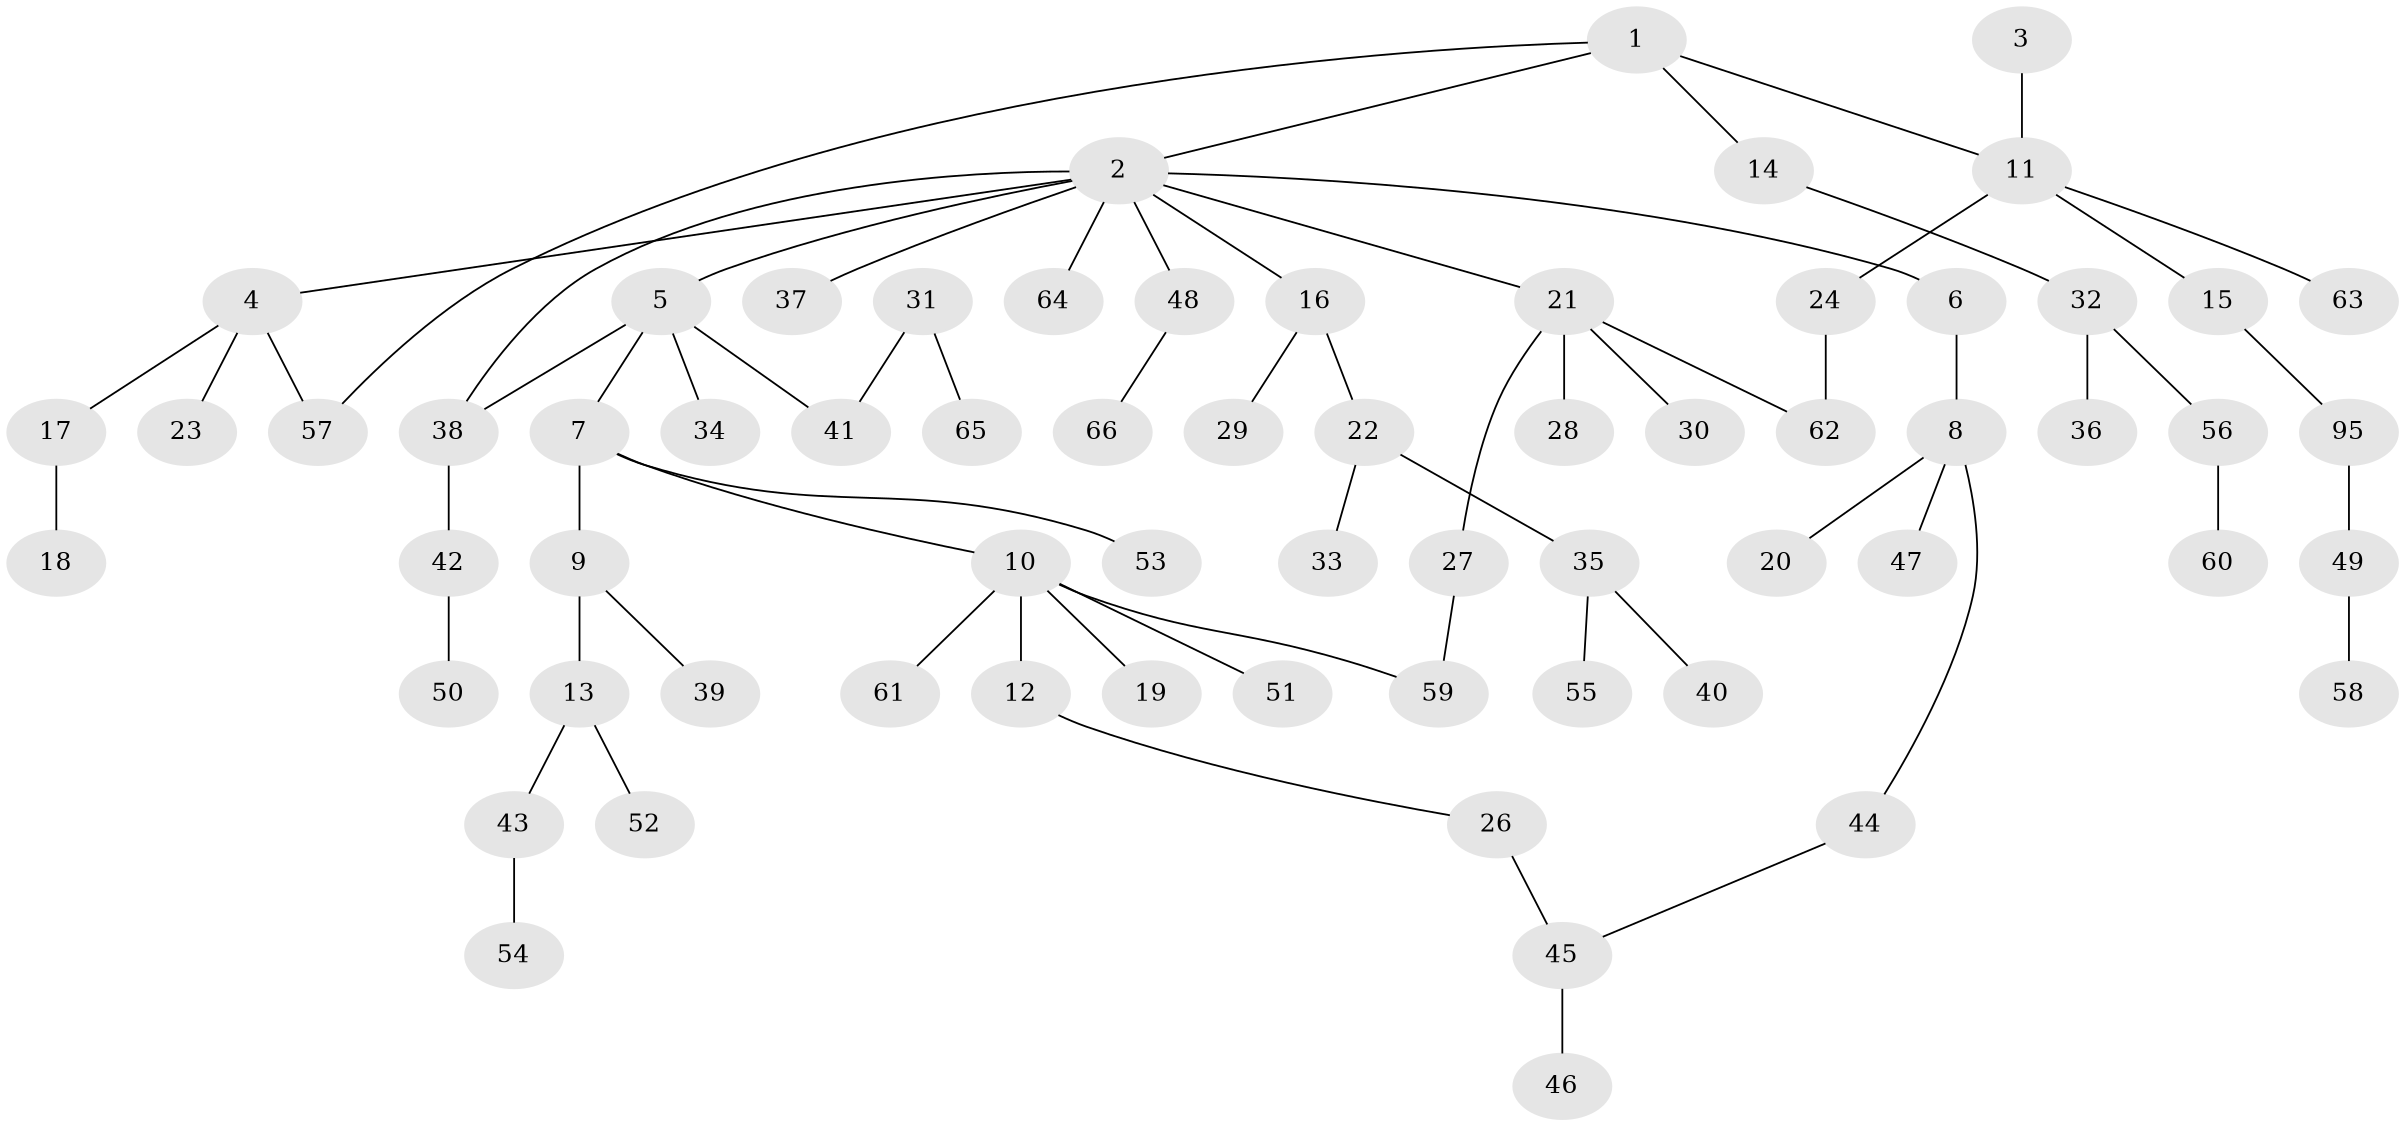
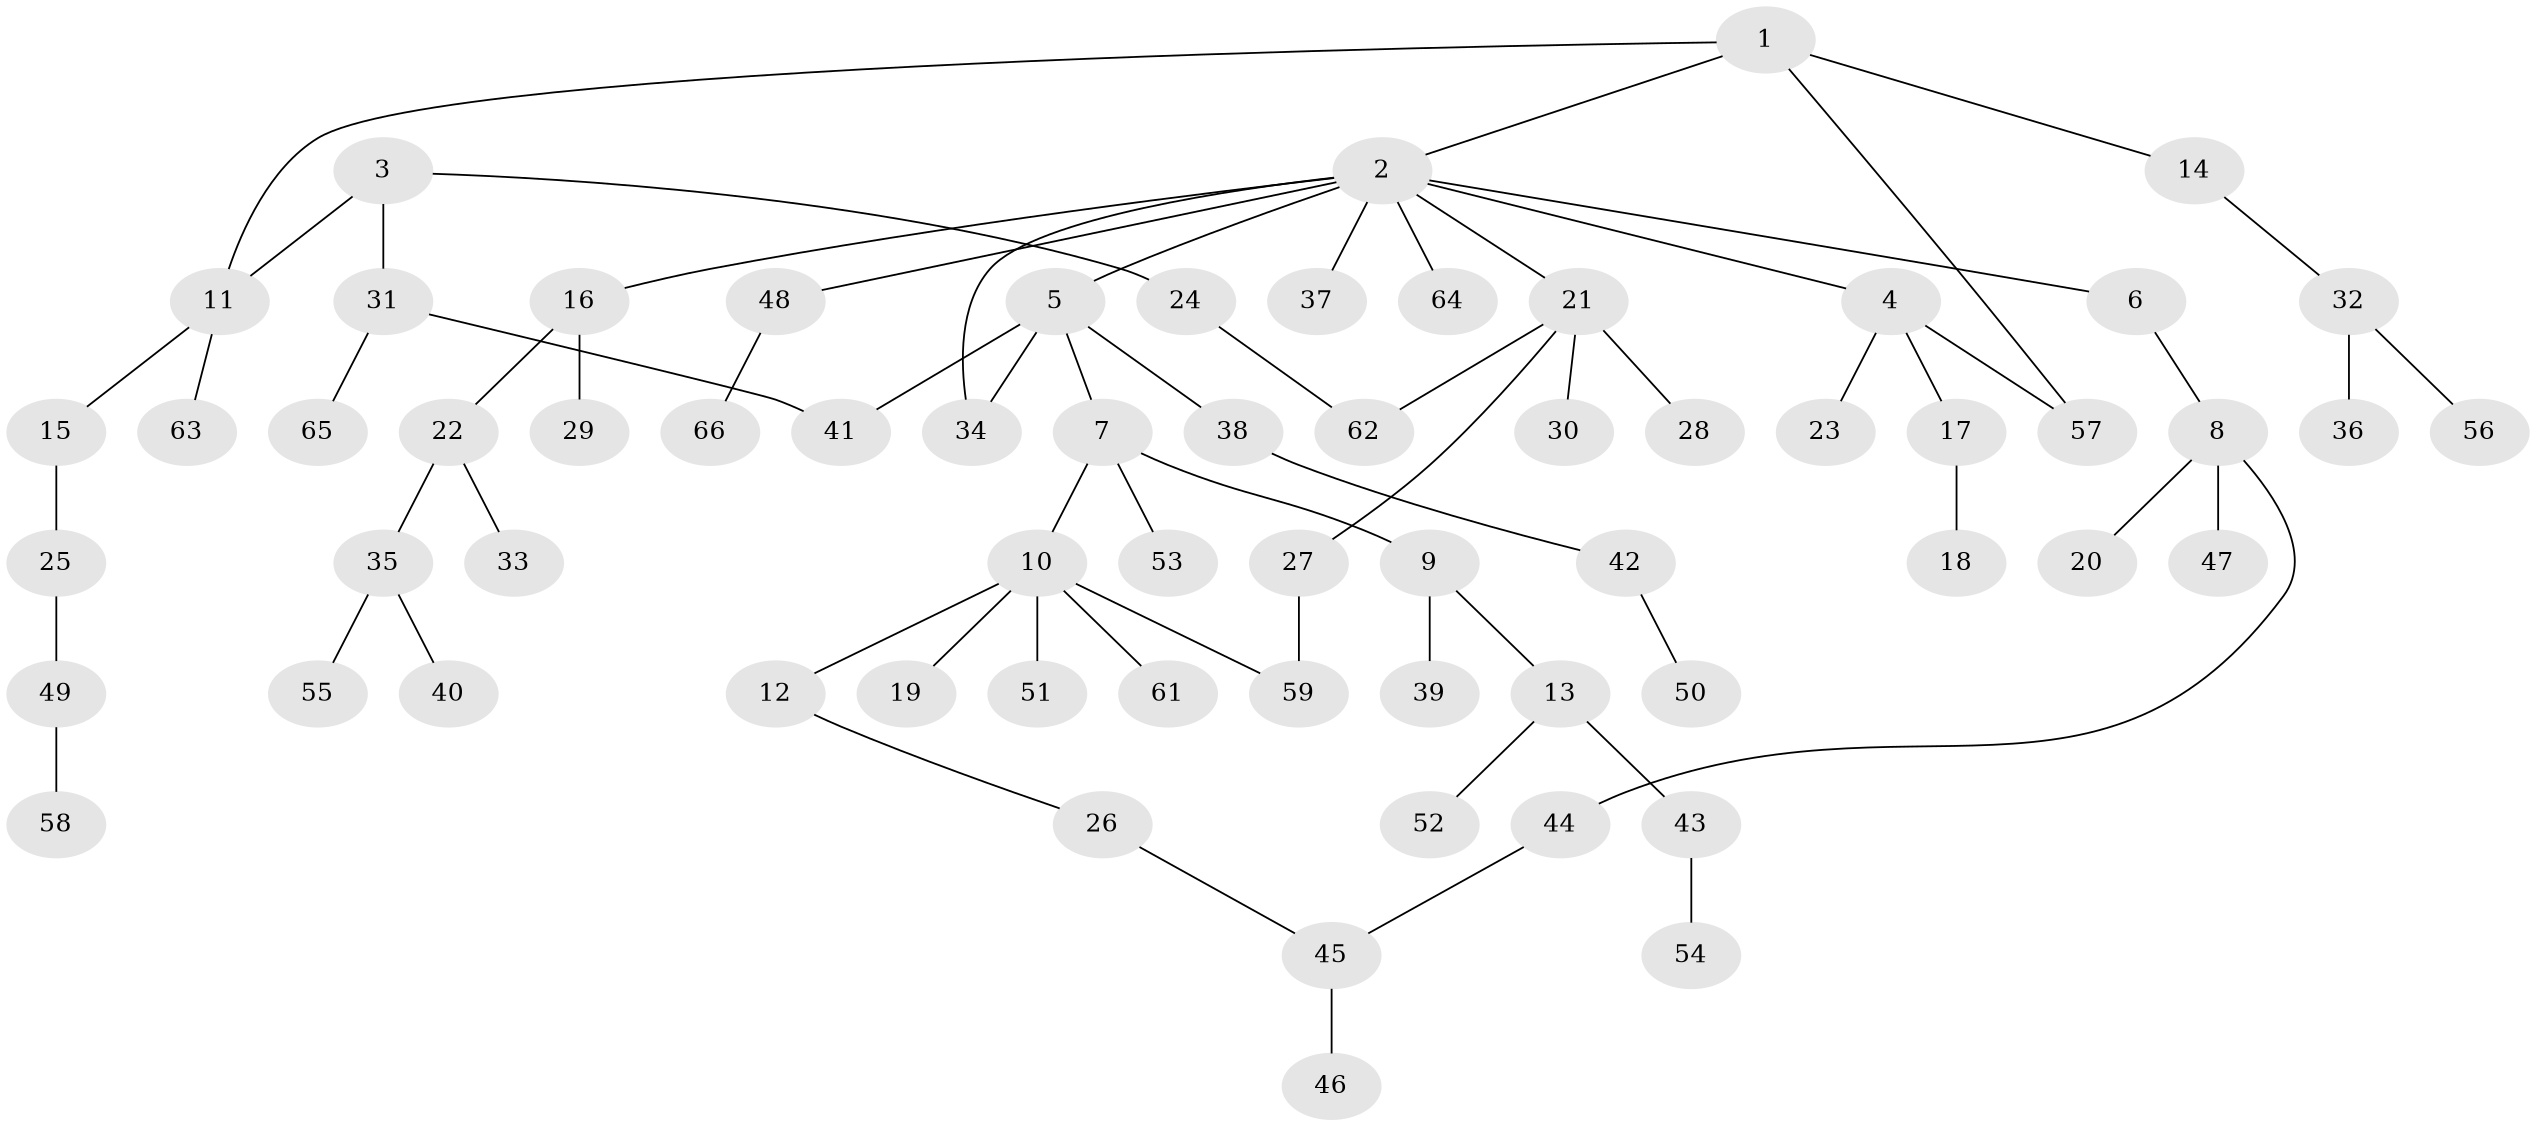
edge "2" -- "38": now "2" -- "34"
edge "3" -- "31": added
edge "11" -- "24": now "3" -- "24"
node "95": label "95" -> "25"
node "60": removed
